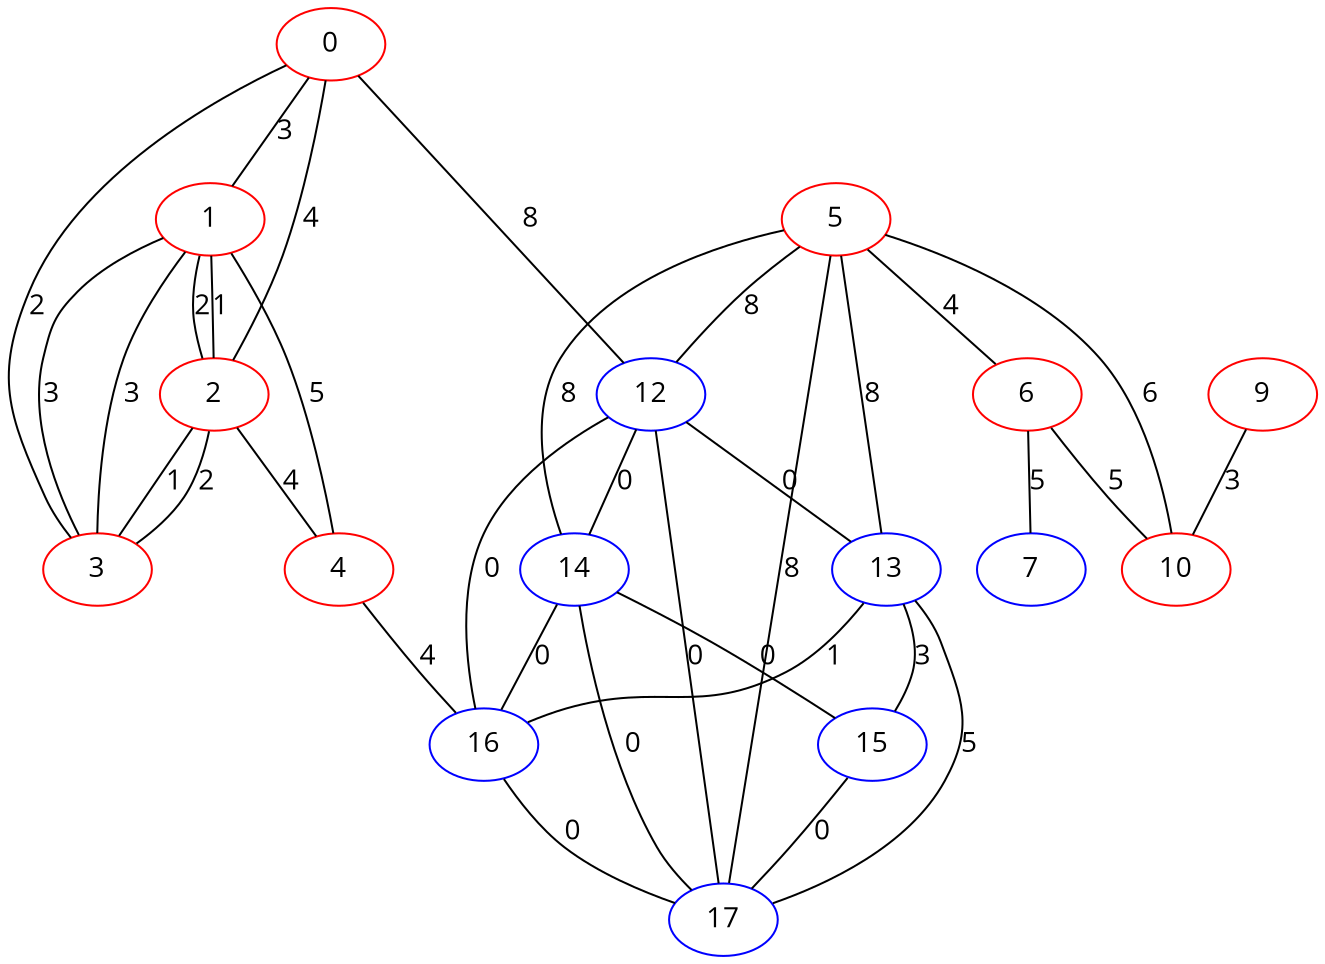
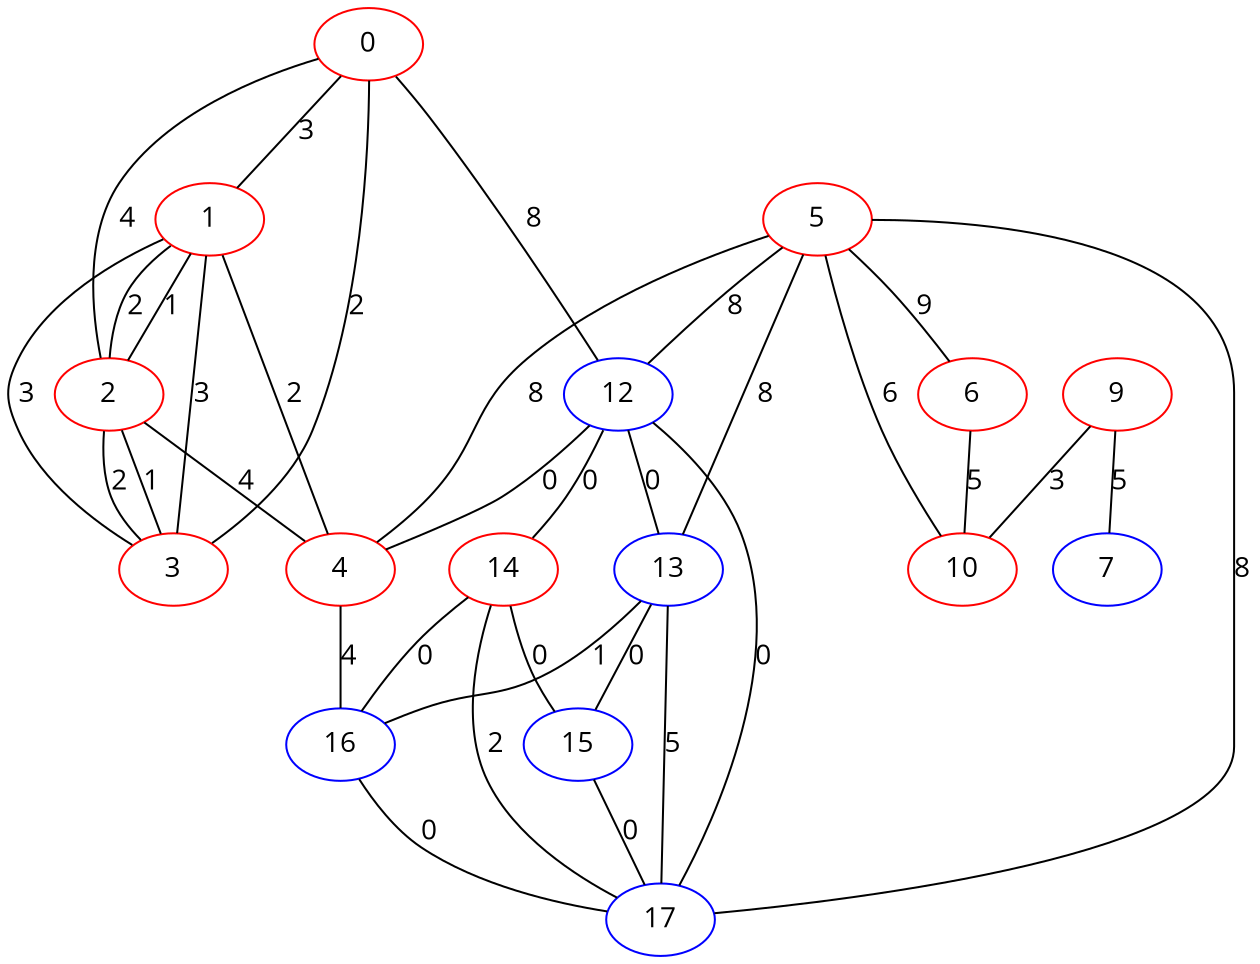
edge "5" -- "6": label "4" -> "9"
edge "5" -- "14": now "5" -- "4"
edge "1" -- "4": label "5" -> "2"
edge "6" -- "7": now "9" -- "7"
edge "12" -- "16": now "12" -- "4"
node "14": color blue -> red
edge "13" -- "15": label "3" -> "0"
edge "14" -- "17": label "0" -> "2"
